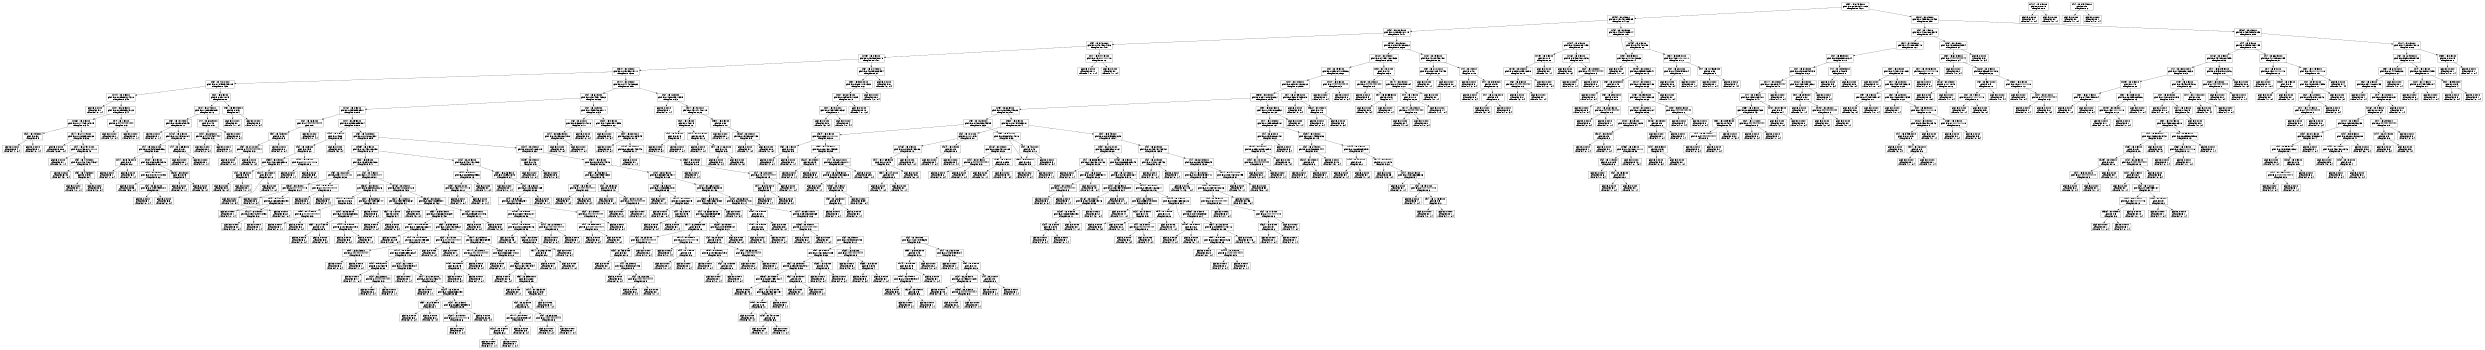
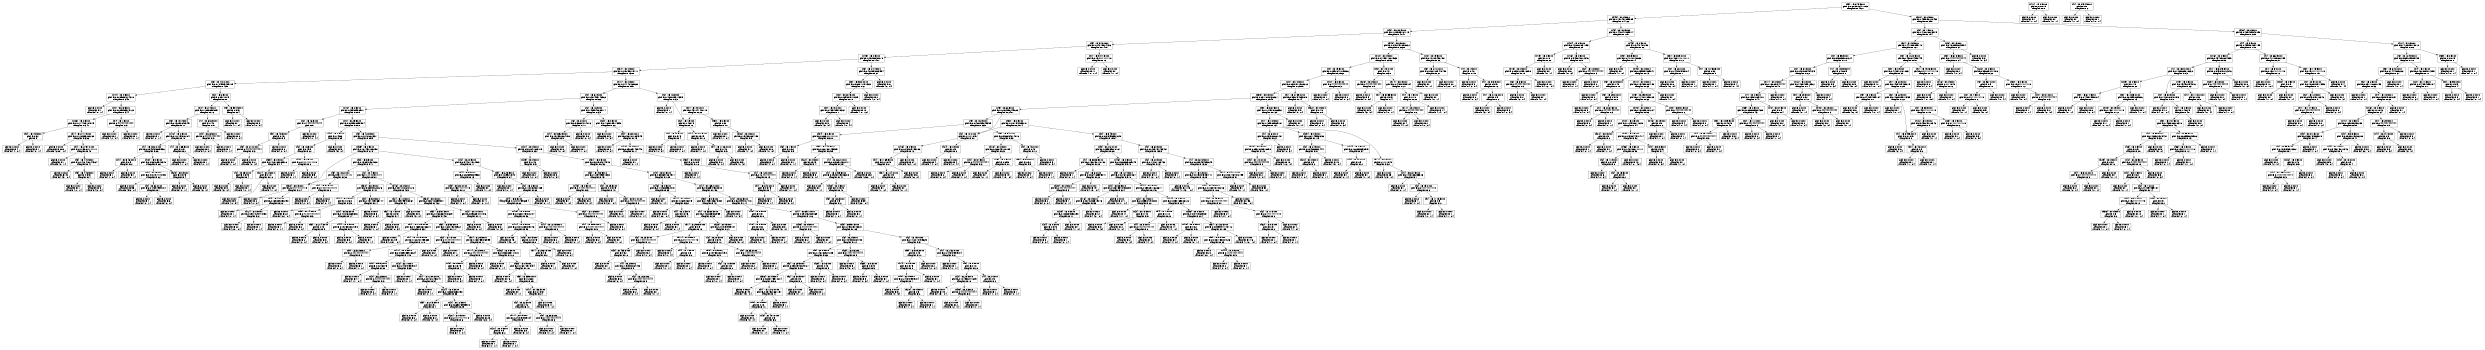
edge "X[3] <= 180.5000 gini = 0.448241965974 samples = 115" -> "X[5] <= 35.5000 gini = 0.27173119065 samples = 74": now "X[3] <= 180.5000 gini = 0.448241965974 samples = 115" -> "X[24] <= 0.5000 gini = 0.428061831153 samples = 29"
node "X[3] <= 1020.5000 gini = 0.498614958449 samples = 57": added
edge "X[1] <= 1380.0000 gini = 0.483669618232 samples = 83" -> "X[49] <= 0.5000 gini = 0.454522549761 samples = 63": now "X[1] <= 1380.0000 gini = 0.483669618232 samples = 83" -> "X[0] <= 30.5000 gini = 0.428061831153 samples = 58"
edge "X[2] <= 16.5000 gini = 0.462809917355 samples = 33" -> "X[0] <= 43.0000 gini = 0.497041420118 samples = 26": now "X[2] <= 16.5000 gini = 0.462809917355 samples = 33" -> "X[2] <= 1.5000 gini = 0.46875 samples = 16"
edge "X[2] <= 22.5000 gini = 0.462809917355 samples = 22" -> "X[0] <= 33.5000 gini = 0.497777777778 samples = 15": now "X[2] <= 22.5000 gini = 0.462809917355 samples = 22" -> "X[1] <= 3455.0000 gini = 0.21875 samples = 8"
edge "X[5] <= 62.5000 gini = 0.0262356245606 samples = 2407" -> "X[38] <= 0.5000 gini = 0.0181542335701 samples = 2074": now "X[5] <= 62.5000 gini = 0.0262356245606 samples = 2407" -> "X[2] <= 10.0000 gini = 0.1171875 samples = 80"
node "X[2] <= 19.5000 gini = 0.32 samples = 5": label "X[2] <= 19.5000 gini = 0.32 samples = 5" -> "X[2] <= 19.5000 gini = 0.32 gini = 5"
node "X[0] <= 26.5000 gini = 0.444444544444 samples = 3": label "X[0] <= 26.5000 gini = 0.444444544444 samples = 3" -> "X[0] <= 26.5000 gini = 0.444444444444 samples = 3"
node "X[19] <= 0.5000 gini = 0.0739644970414 samples = 52": added
node "X[1] <= 851.5000 gini = 0.444444444444 value = 3": label "X[1] <= 851.5000 gini = 0.444444444444 value = 3" -> "X[1] <= 851.5000 gini = 0.444444444444 samples = 3"
edge "X[5] <= 94.0000 gini = 0.396694214876 samples = 33" -> "X[5] <= 98.5000 gini = 0.32 samples = 5": now "X[5] <= 94.0000 gini = 0.396694214876 samples = 33" -> "X[16] <= 0.5000 gini = 0.226843100189 samples = 23"
edge "X[35] <= 0.5000 gini = 0.167452163258 samples = 618" -> "X[6] <= 3.5000 gini = 0.136940901528 samples = 541": now "X[35] <= 0.5000 gini = 0.167452163258 samples = 618" -> "X[38] <= 0.5000 gini = 0.277777777778 samples = 24"
edge "X[14] <= 0.5000 gini = 0.160899653979 samples = 34" -> "X[11] <= 0.5000 gini = 0.1171875 samples = 32": now "X[1] <= 18.5000 gini = 0.109968565187 samples = 137" -> "X[11] <= 0.5000 gini = 0.1171875 samples = 32"
edge "X[0] <= 55.5000 gini = 0.489795918367 samples = 7" -> "X[22] <= 0.5000 gini = 0.48 samples = 5": removed
edge "X[4] <= 9.5000 gini = 0.260355029586 samples = 13" -> "X[5] <= 300.0000 gini = 0.152777777778 samples = 12": removed
node "X[4] <= 3.5000 gini = 0.120707596254 samples = 62": label "X[4] <= 3.5000 gini = 0.120707596254 samples = 62" -> "X[4] <= 3.5000 samples = 0.120707596254 samples = 62"
edge "X[2] <= 4.5000 gini = 0.235537190083 samples = 22" -> "X[2] <= 15.5000 gini = 0.48 samples = 5": reversed
edge "gini = 0.0000 samples = 9 value = [ 0.  9.]" -> "gini = 0.0000 samples = 22 value = [ 22.   0.]": now "X[47] <= 0.5000 gini = 0.0768 samples = 25" -> "gini = 0.0000 samples = 22 value = [ 22.   0.]"
edge "X[14] <= 0.5000 gini = 0.0350765306122 samples = 224" -> "X[15] <= 0.5000 gini = 0.32 samples = 5": now "X[14] <= 0.5000 gini = 0.0350765306122 samples = 224" -> "X[33] <= 0.5000 gini = 0.019415609381 samples = 204"
node "X[3] <= 557.5000 gini = 0.275615043831 samples = 103": added
node "X[35] <= 0.5000 gini = 0.375 samples = 4": label "X[35] <= 0.5000 gini = 0.375 samples = 4" -> "X[35] <= 0.5000 gini = 0.375 samples = 5"
